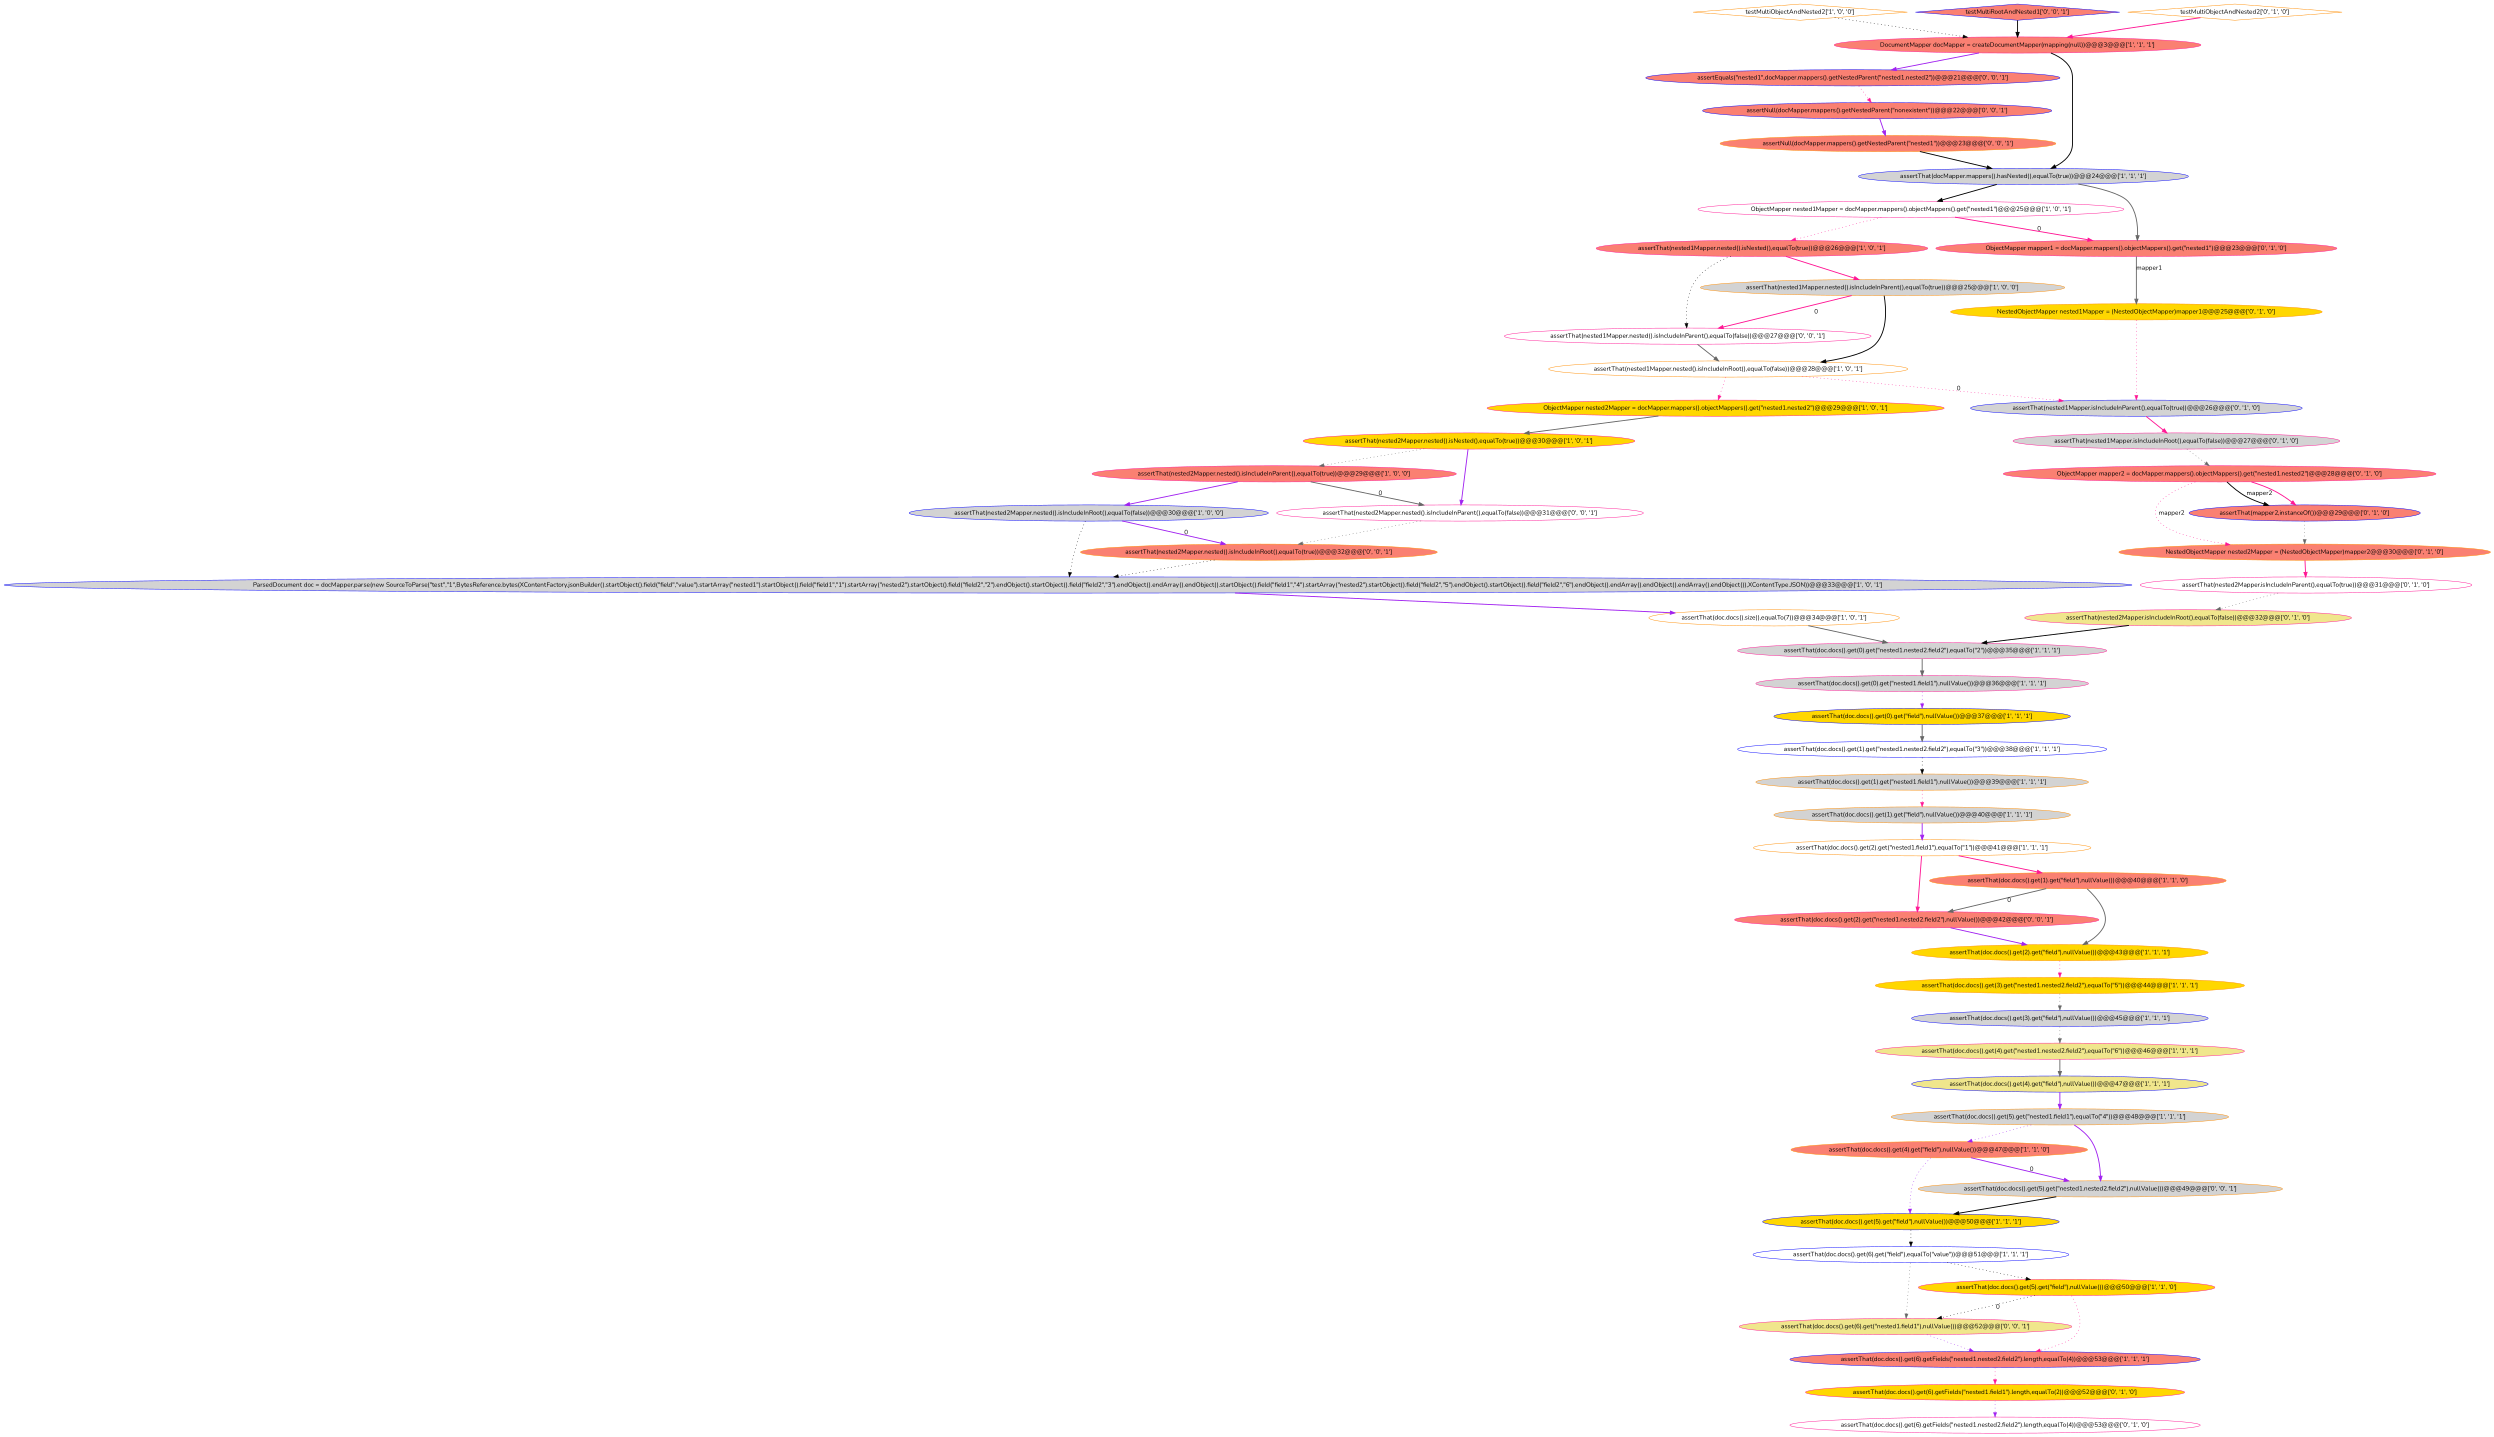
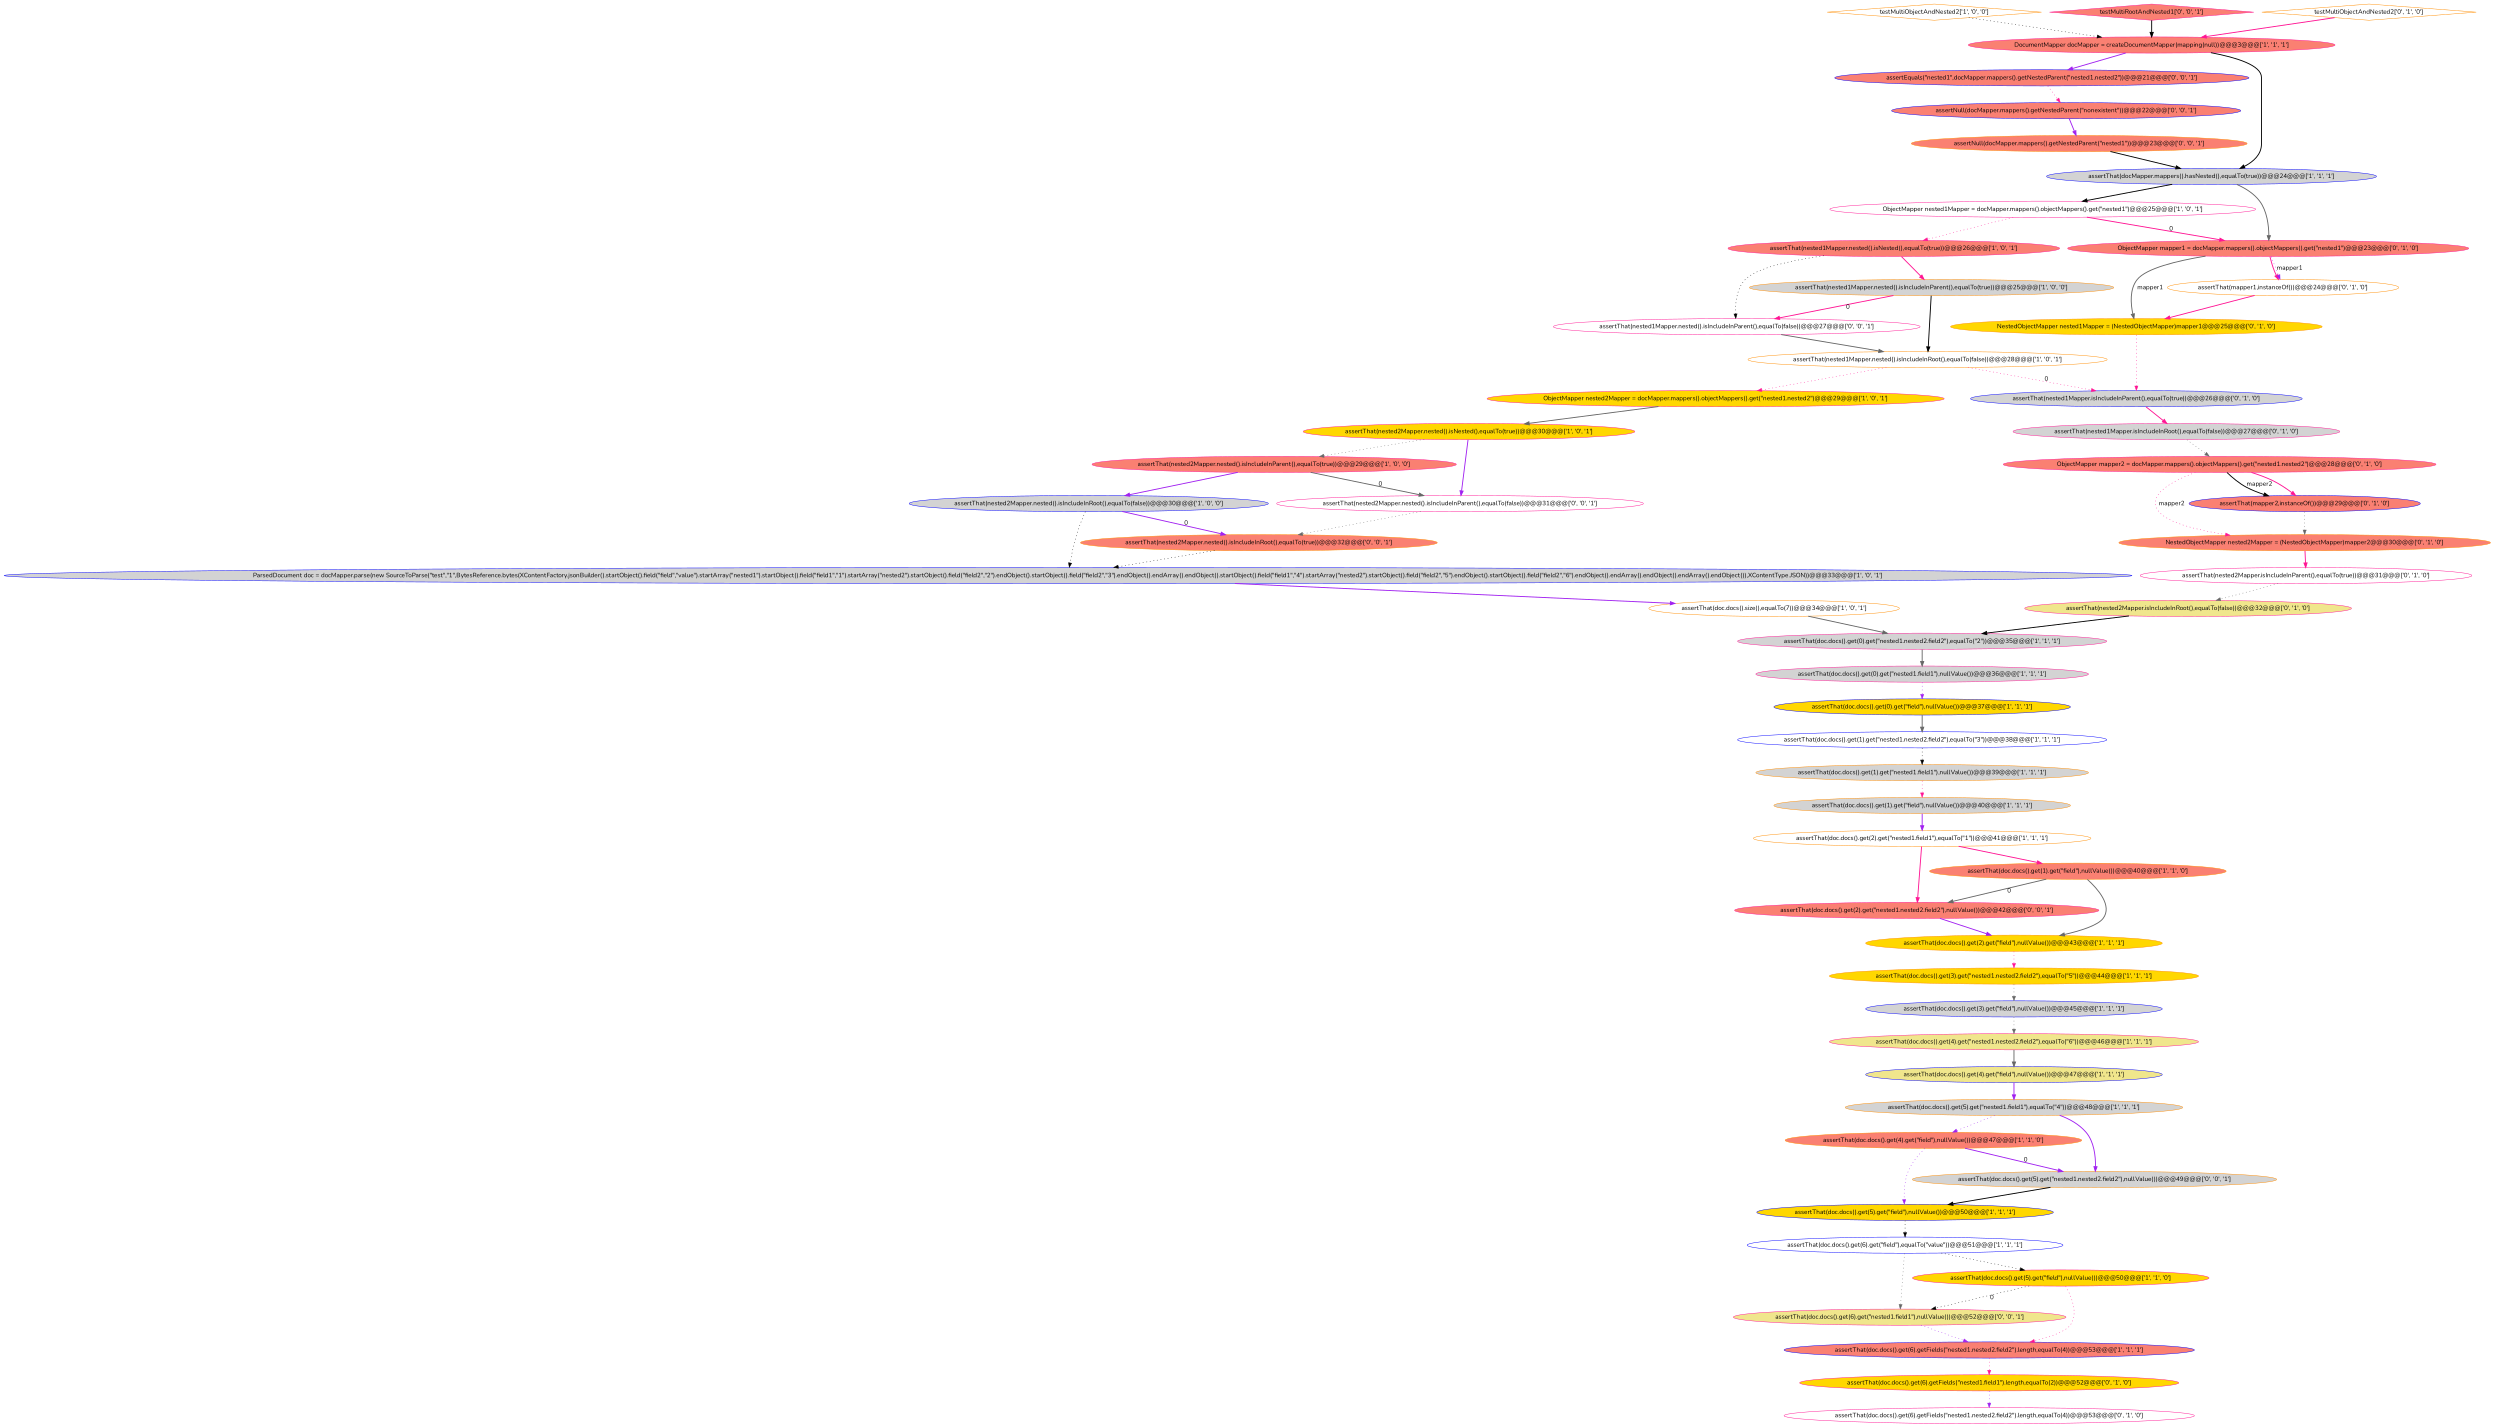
node "testMultiRootAndNested1['0', '0', '1']": color blue -> deeppink
node "assertThat(mapper1,instanceOf())@@@24@@@['0', '1', '0']": added
